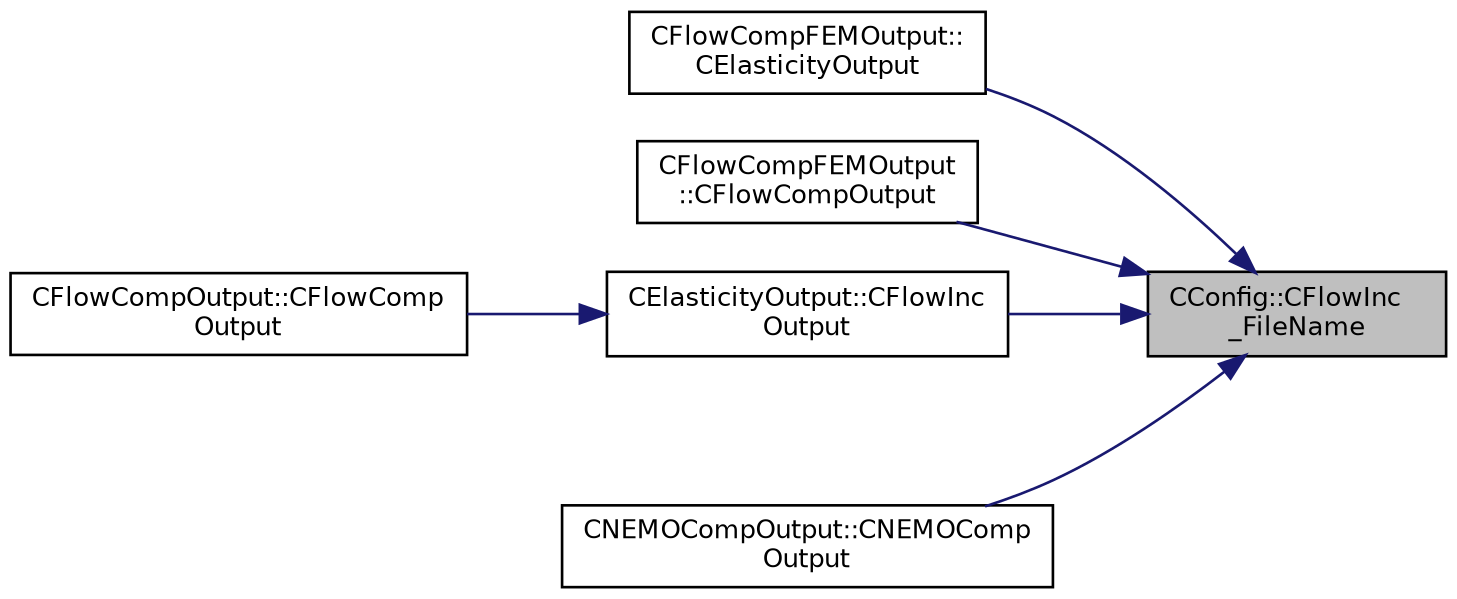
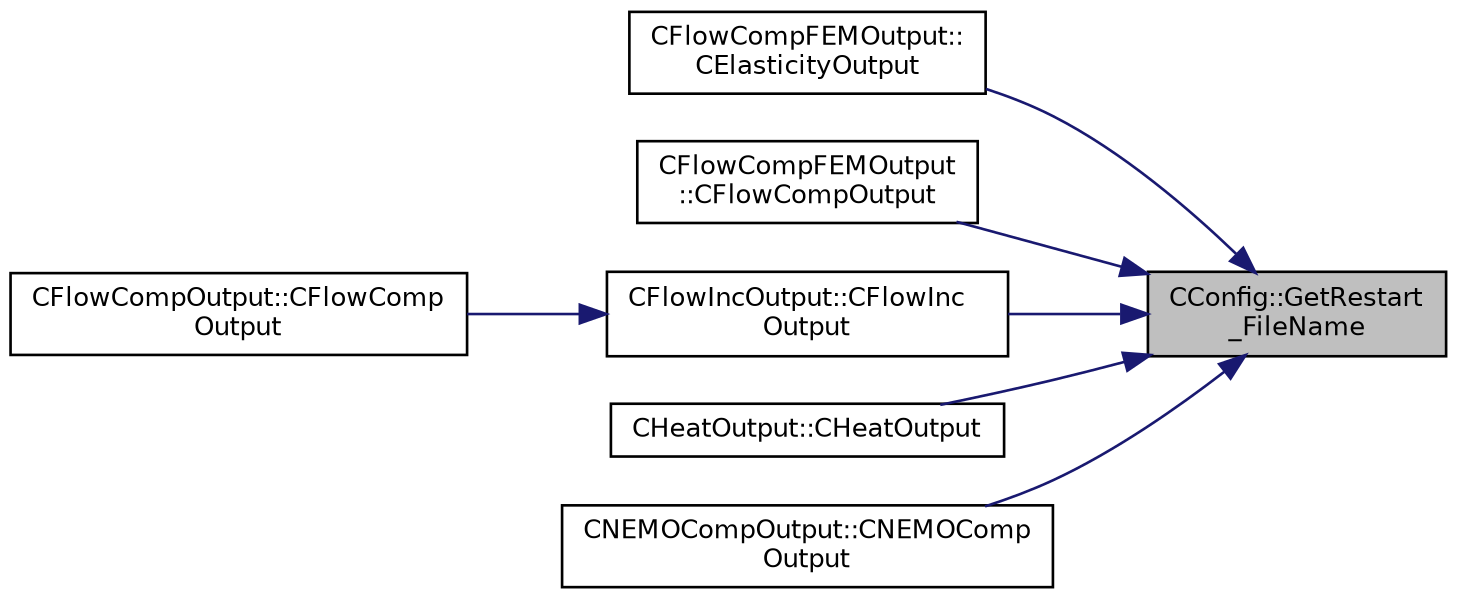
node "CElasticityOutput::CFlowInc Output": label "CElasticityOutput::CFlowInc Output" -> "CFlowIncOutput::CFlowInc Output"
node "CConfig::CFlowInc _FileName": label "CConfig::CFlowInc _FileName" -> "CConfig::GetRestart _FileName"
node "CHeatOutput::CHeatOutput": added
